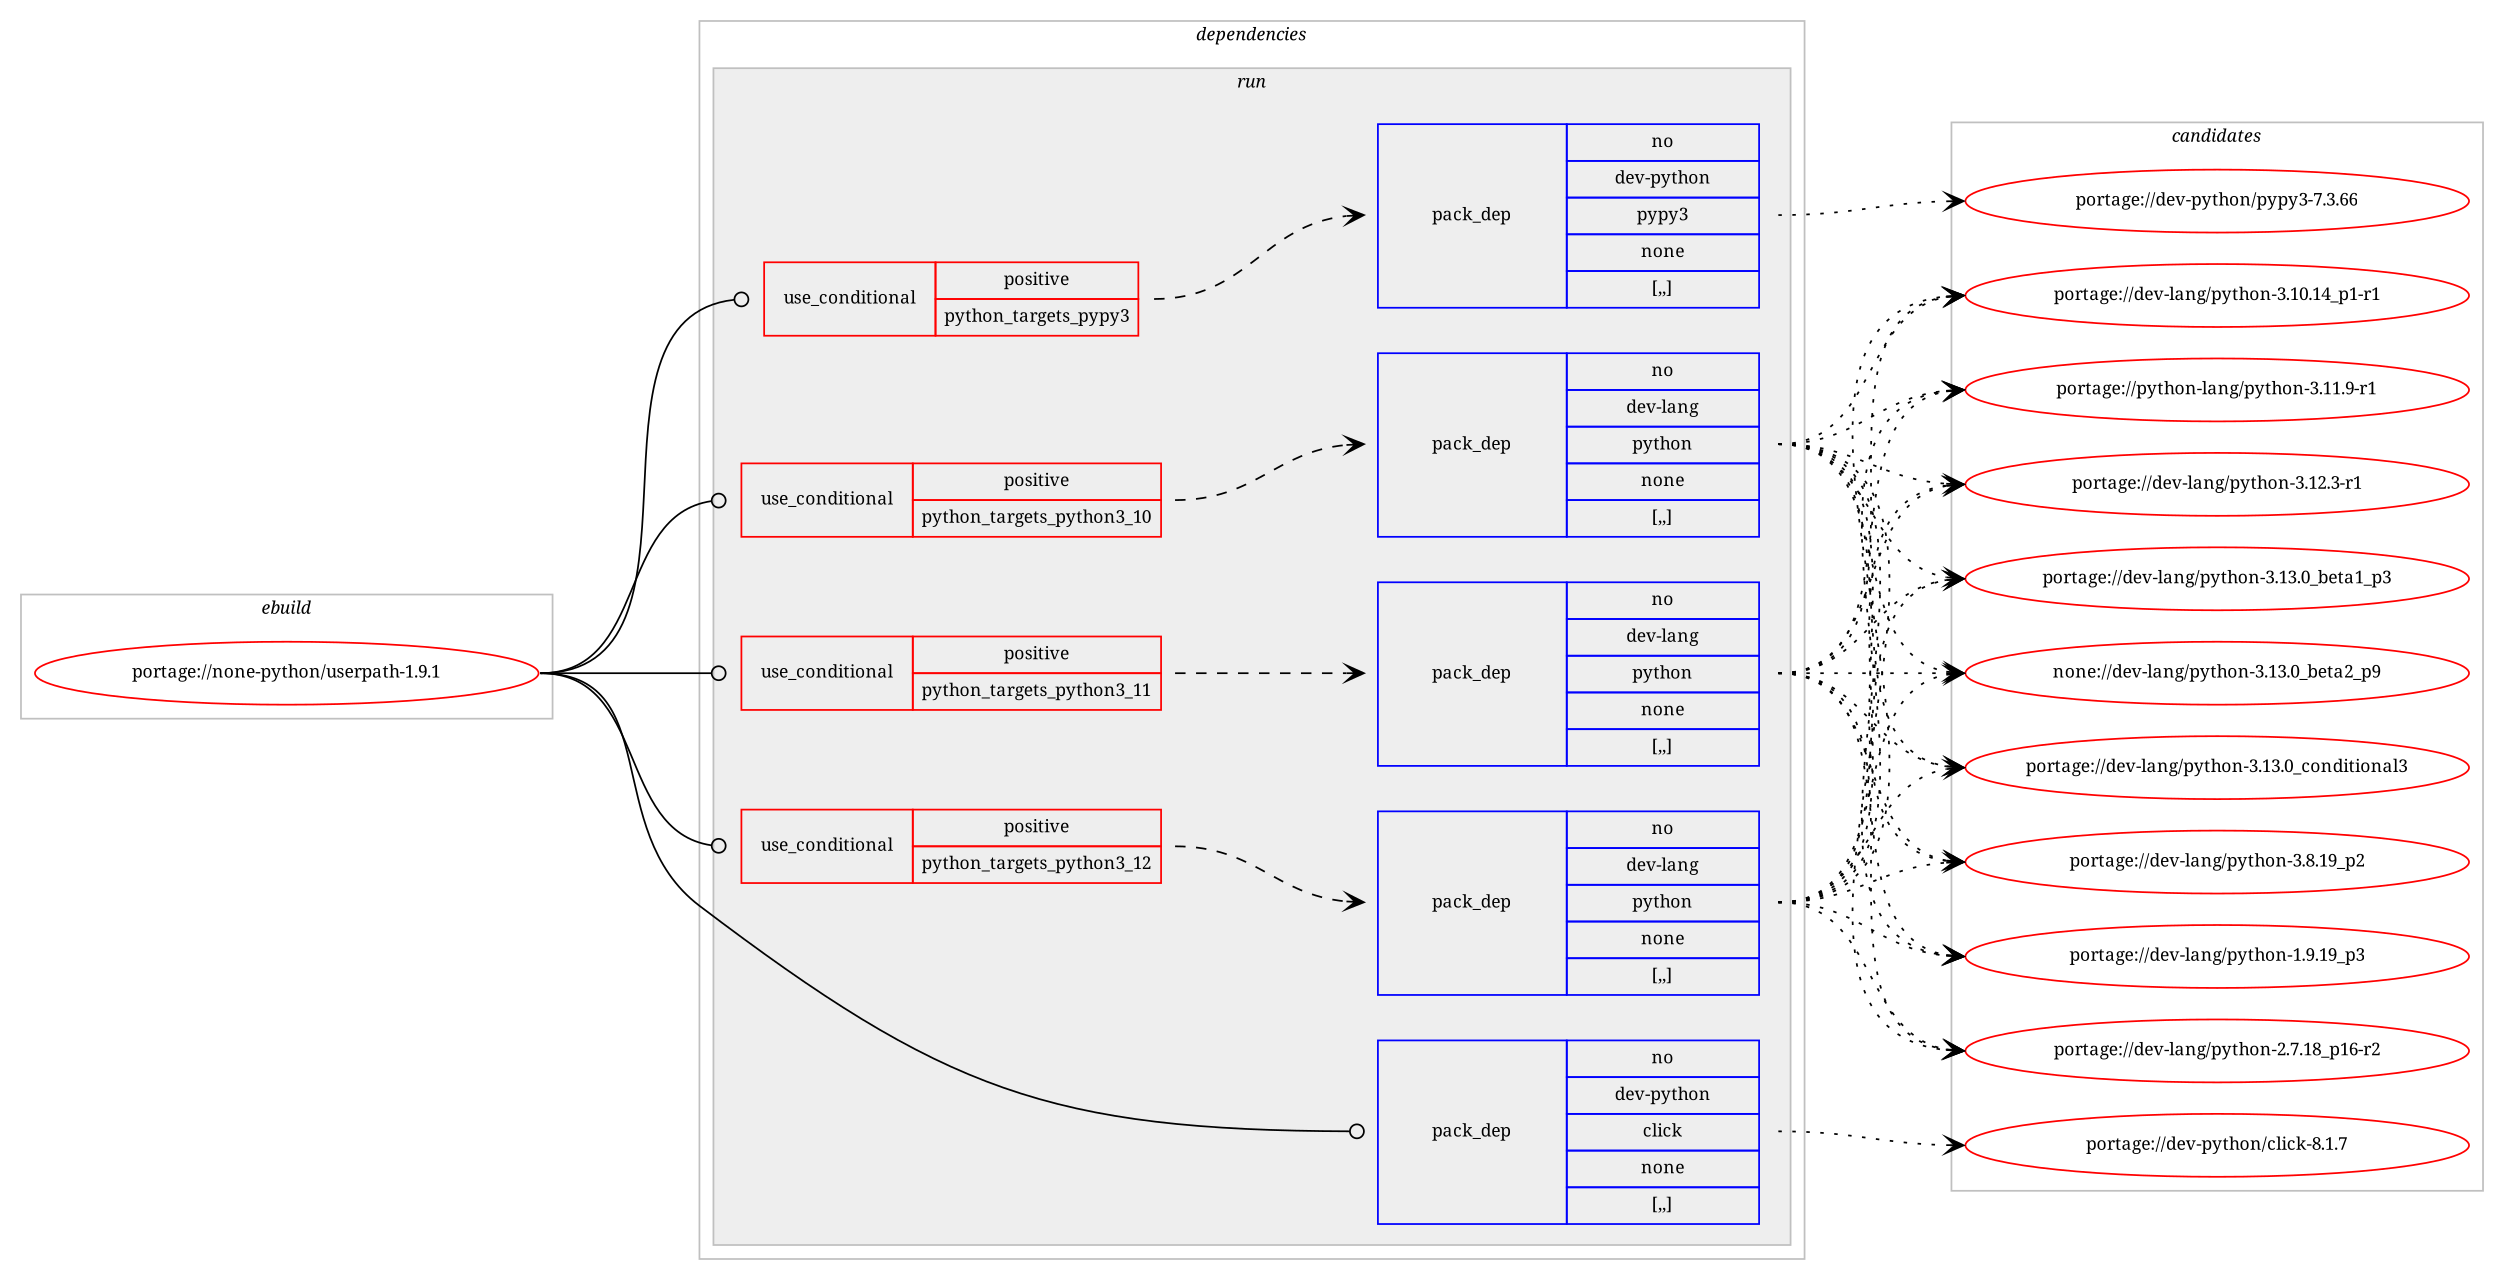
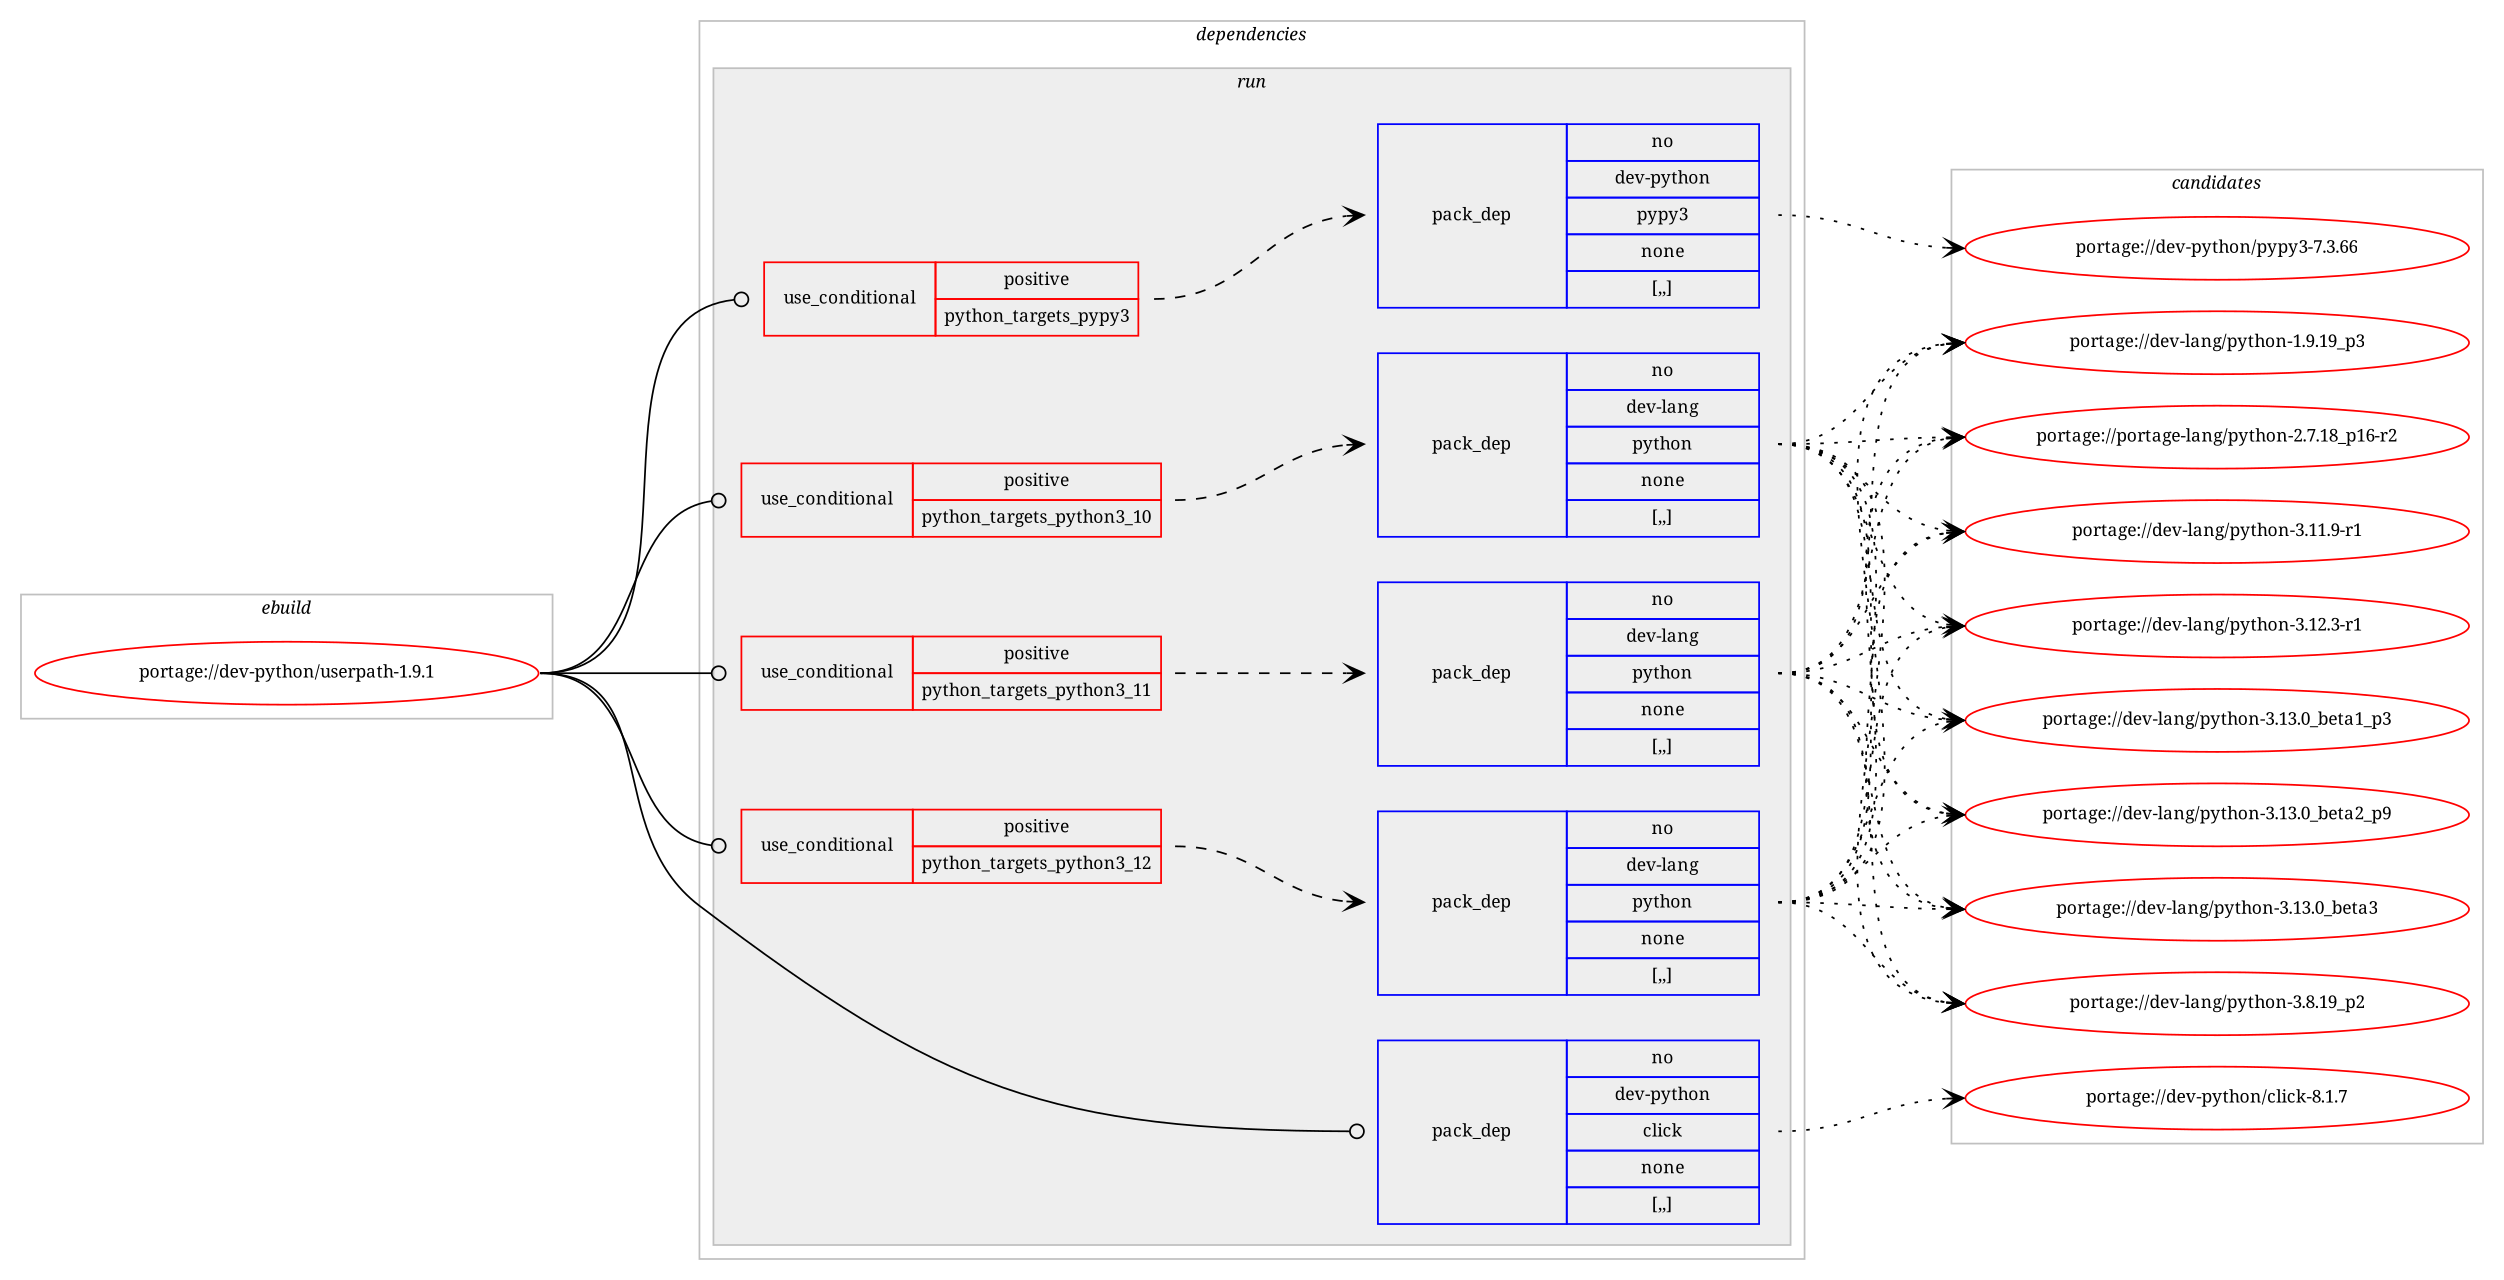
node "portage://dev-lang/python-3.10.14_p1-r1": removed
node "portage://python-lang/python-3.11.9-r1": label "portage://python-lang/python-3.11.9-r1" -> "portage://dev-lang/python-3.11.9-r1"
node "portage://none-python/userpath-1.9.1": label "portage://none-python/userpath-1.9.1" -> "portage://dev-python/userpath-1.9.1"
node "none://dev-lang/python-3.13.0_beta2_p9": label "none://dev-lang/python-3.13.0_beta2_p9" -> "portage://dev-lang/python-3.13.0_beta2_p9"
node "portage://dev-lang/python-3.13.0_conditional3": label "portage://dev-lang/python-3.13.0_conditional3" -> "portage://dev-lang/python-3.13.0_beta3"
node "portage://dev-lang/python-2.7.18_p16-r2": label "portage://dev-lang/python-2.7.18_p16-r2" -> "portage://portage-lang/python-2.7.18_p16-r2"
